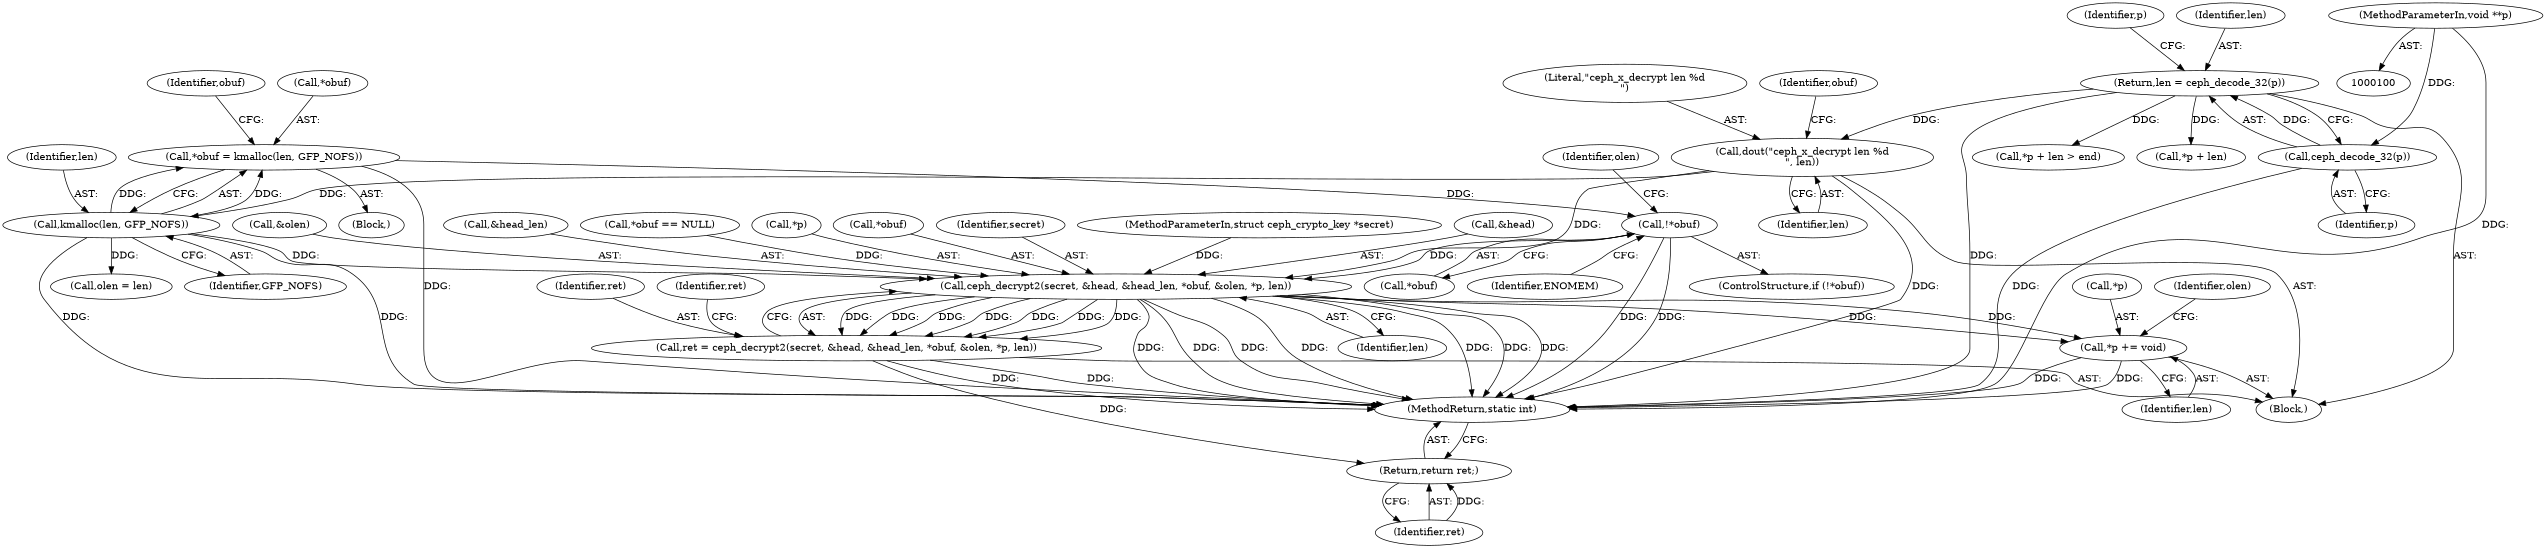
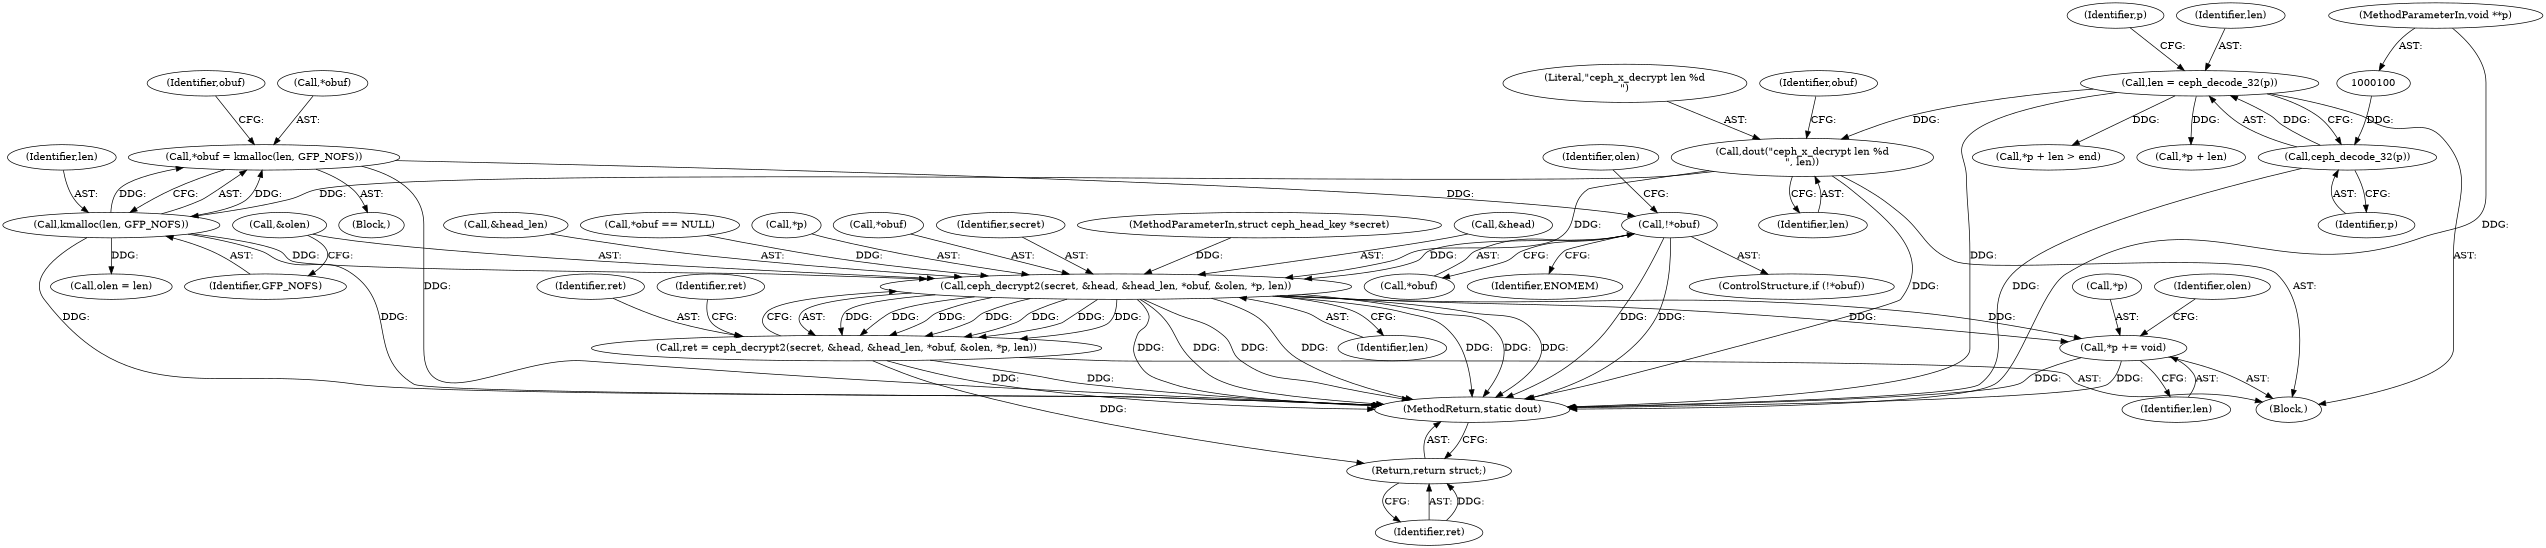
node "(Return,len = ceph_decode_32(p))": label "(Return,len = ceph_decode_32(p))" -> "(Call,len = ceph_decode_32(p))"
edge "(MethodParameterIn,void **p)" -> "(Call,ceph_decode_32(p))": now "1000100" -> "(Call,ceph_decode_32(p))"
node "(MethodParameterIn,struct ceph_crypto_key *secret)": label "(MethodParameterIn,struct ceph_crypto_key *secret)" -> "(MethodParameterIn,struct ceph_head_key *secret)"
edge "(Identifier,ENOMEM)" -> "(Call,!*obuf)": reversed
edge "(Call,kmalloc(len, GFP_NOFS))" -> "(Identifier,GFP_NOFS)": now "(Call,&olen)" -> "(Identifier,GFP_NOFS)"
node "(MethodReturn,static int)": label "(MethodReturn,static int)" -> "(MethodReturn,static dout)"
node "(Return,return ret;)": label "(Return,return ret;)" -> "(Return,return struct;)"
